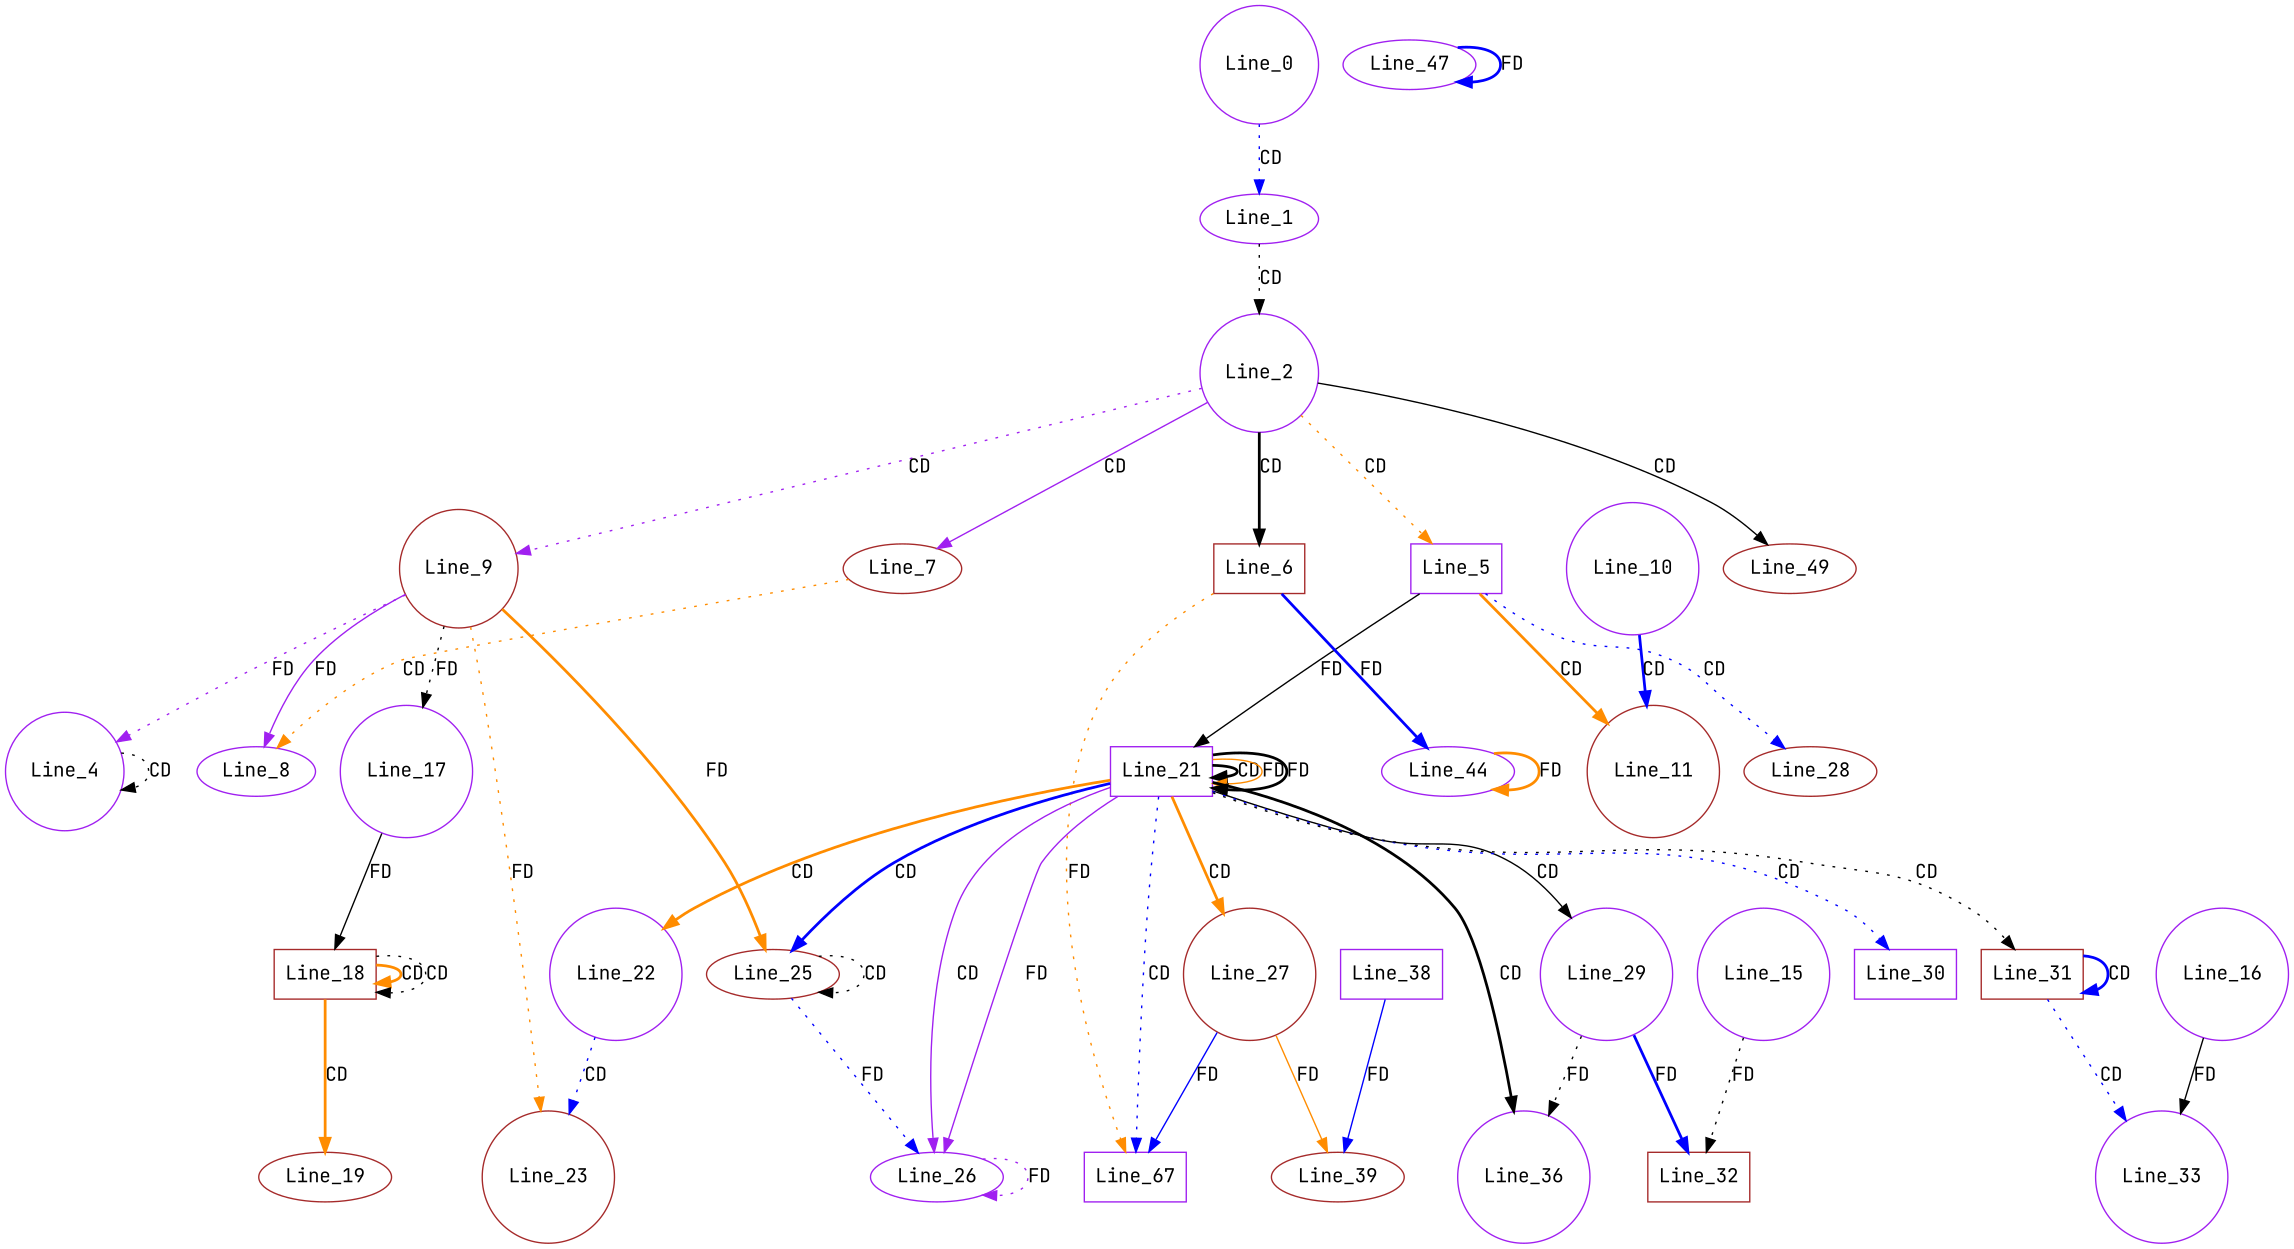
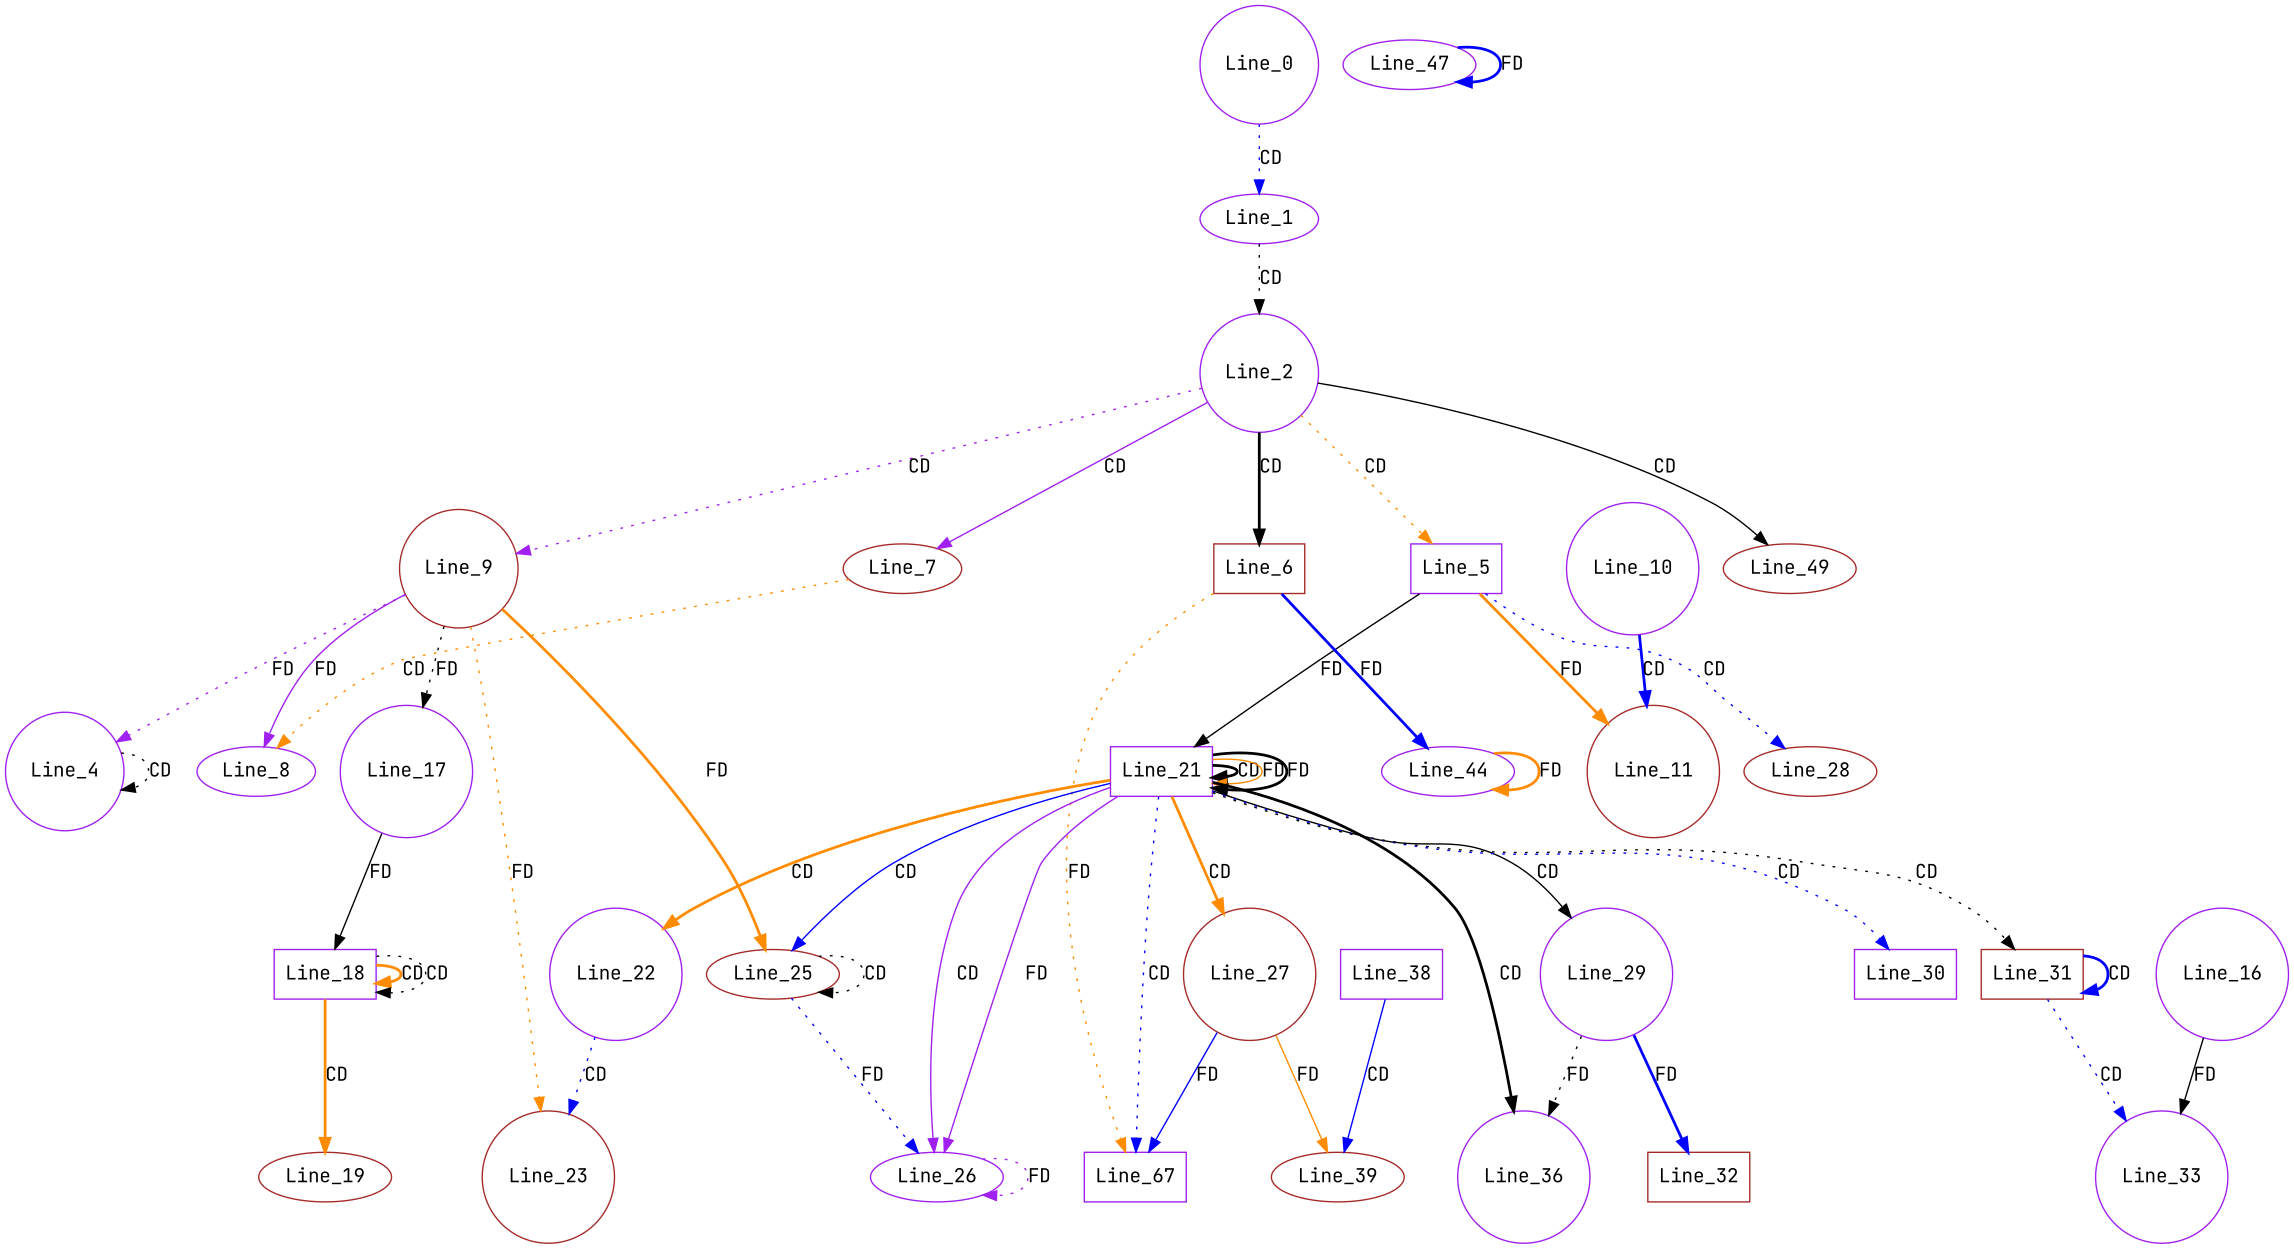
edge "Line_5" -> "Line_11": label "CD" -> "FD"
edge "Line_21" -> "Line_25": style bold -> solid
node "Line_18": color brown -> purple
node "Line_15": removed
edge "Line_38" -> "Line_39": label "FD" -> "CD"
